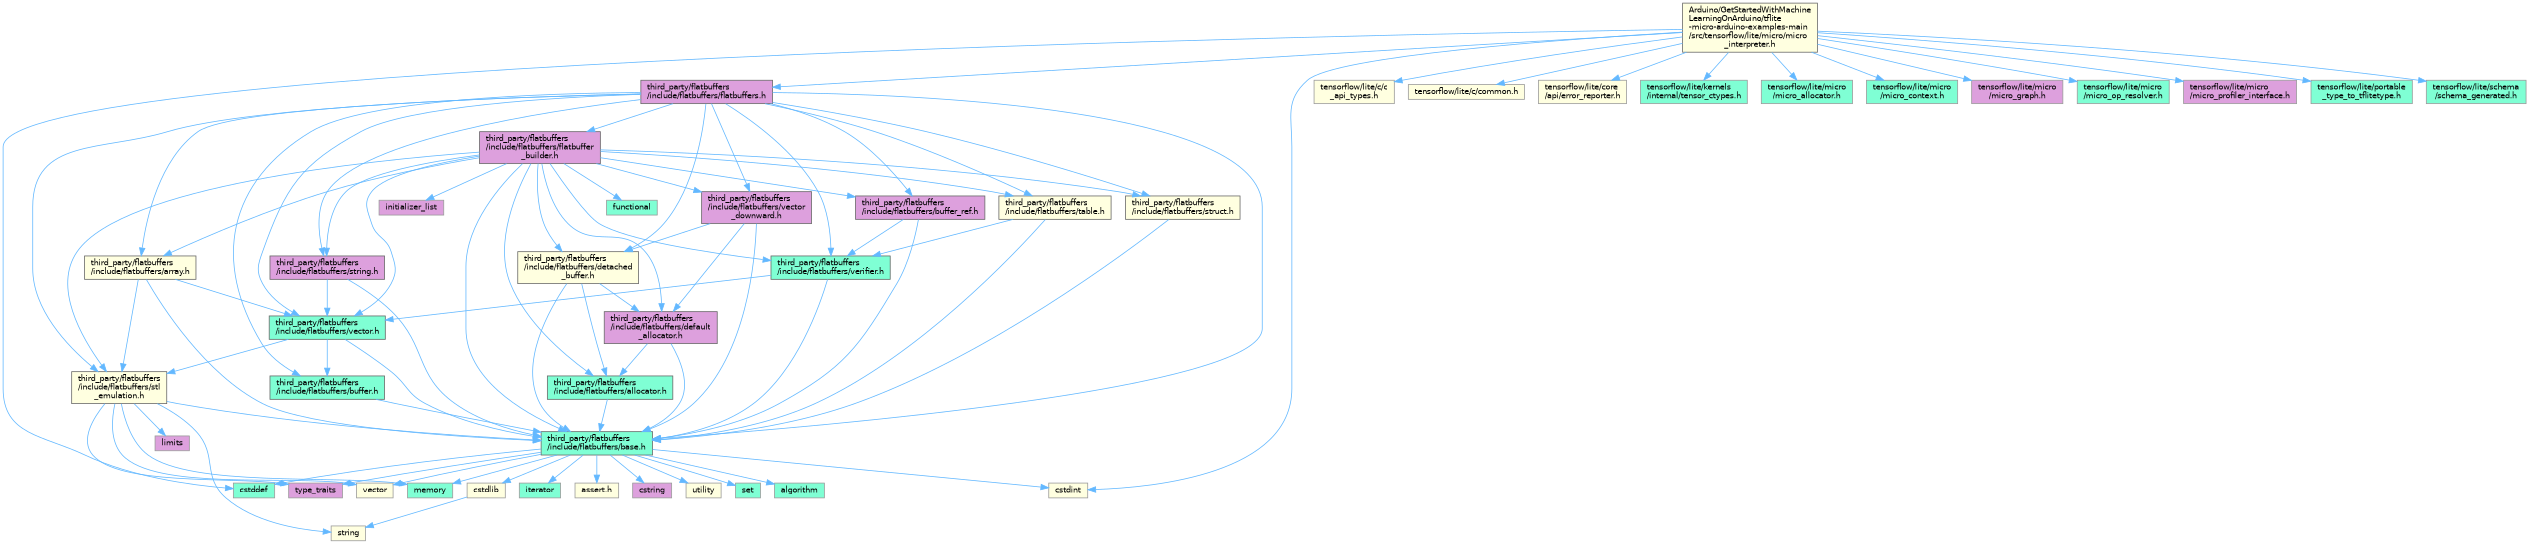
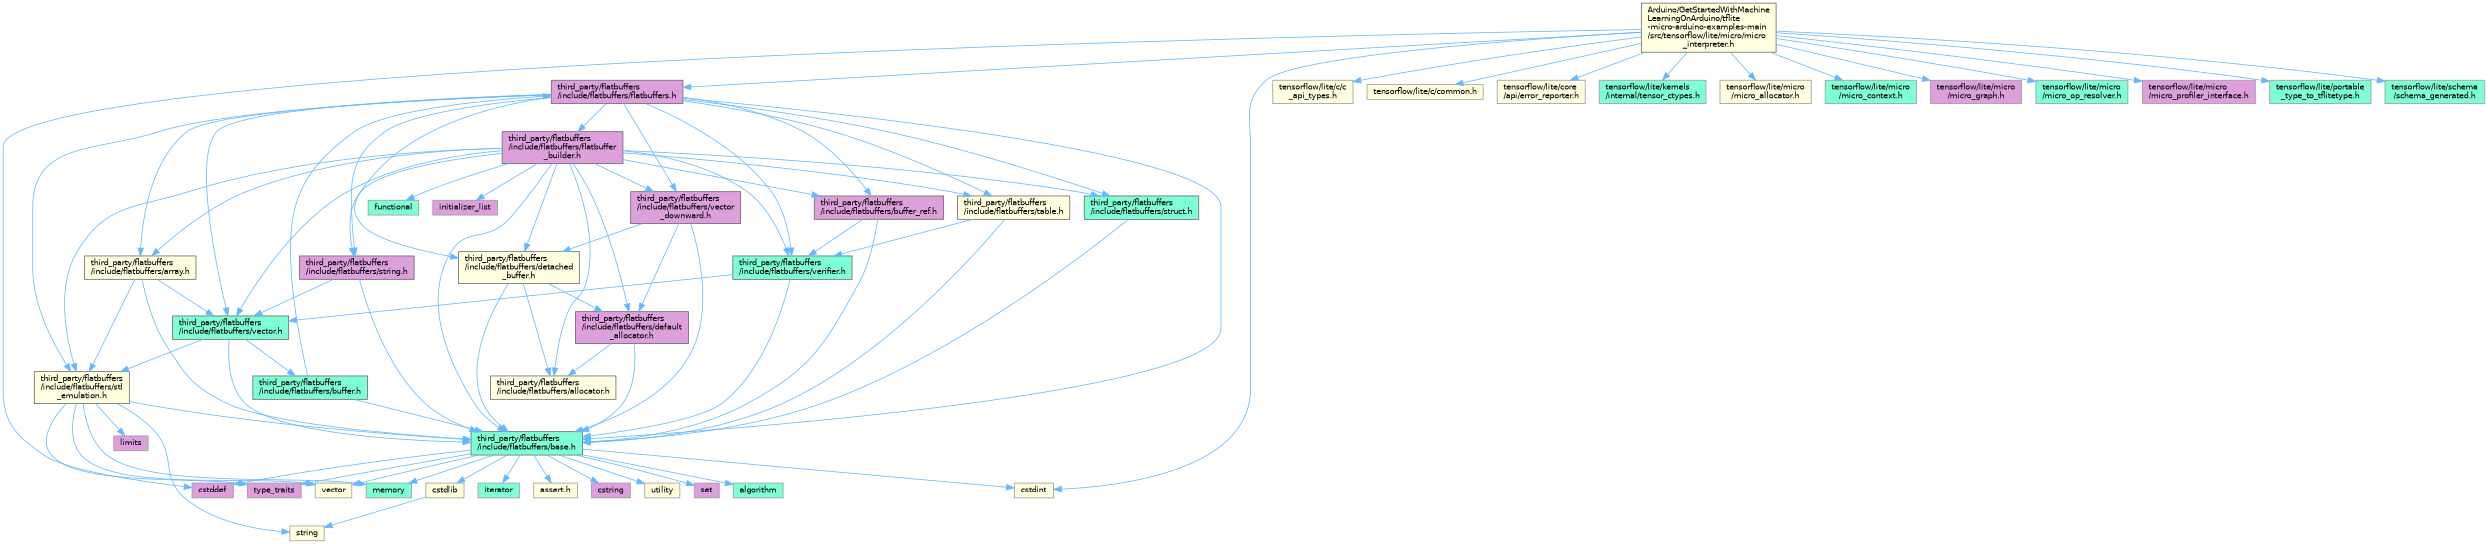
node "tensorflow/lite/micro /micro_allocator.h": fillcolor aquamarine -> lightyellow
edge "third_party/flatbuffers /include/flatbuffers/flatbuffers.h" -> "third_party/flatbuffers /include/flatbuffers/buffer.h": reversed
node "third_party/flatbuffers /include/flatbuffers/struct.h": fillcolor lightyellow -> aquamarine
node "third_party/flatbuffers /include/flatbuffers/allocator.h": fillcolor aquamarine -> lightyellow
edge "third_party/flatbuffers /include/flatbuffers/allocator.h" -> "third_party/flatbuffers /include/flatbuffers/base.h": removed
node "cstddef": fillcolor aquamarine -> plum
node "set": fillcolor aquamarine -> plum
